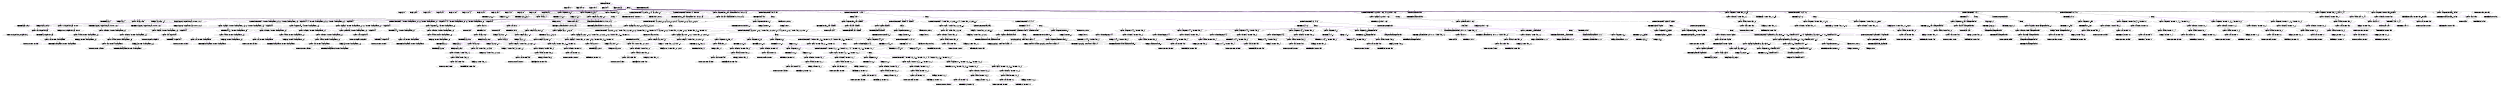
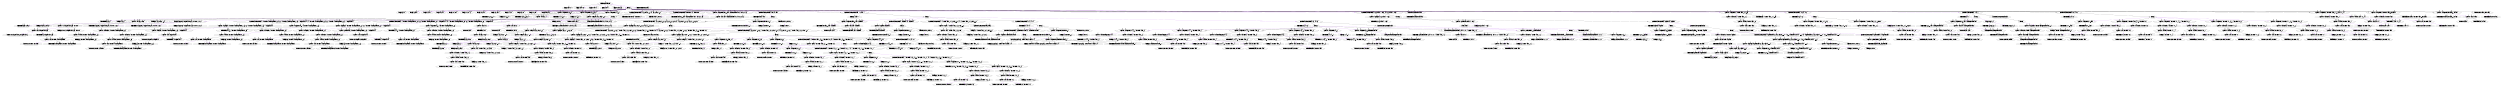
node "(<operator>.indirection,*((_DWORD *)v7 + 4))": added
